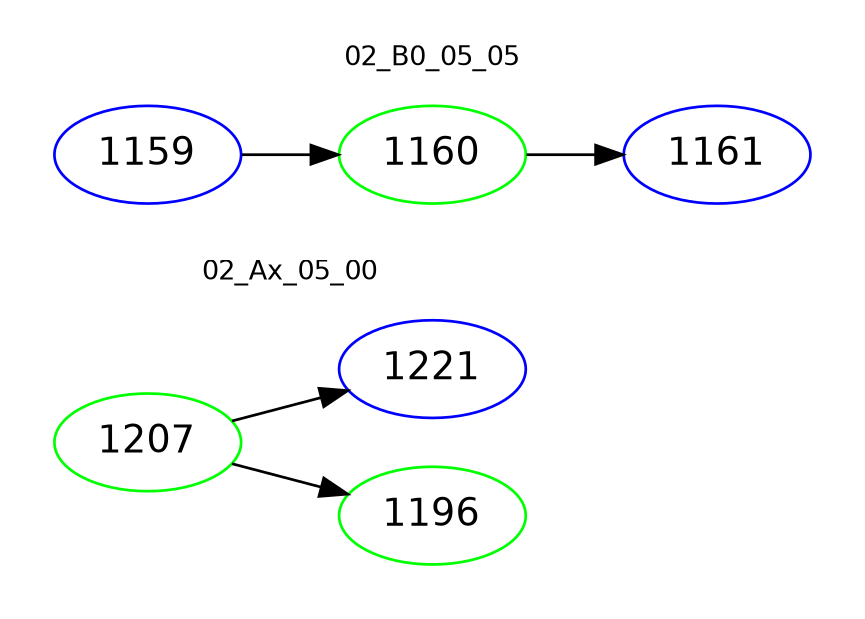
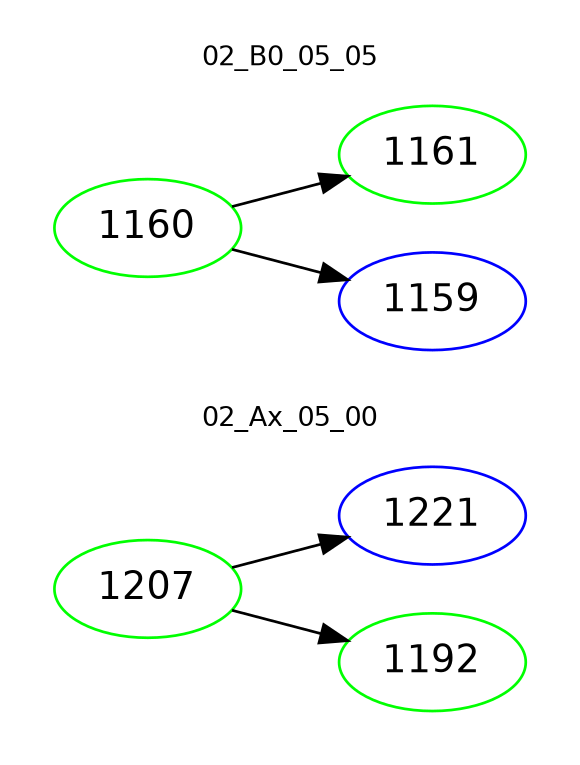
edge "1159" -> "1160": reversed
node "1161": color blue -> green
node "1196": label "1196" -> "1192"
